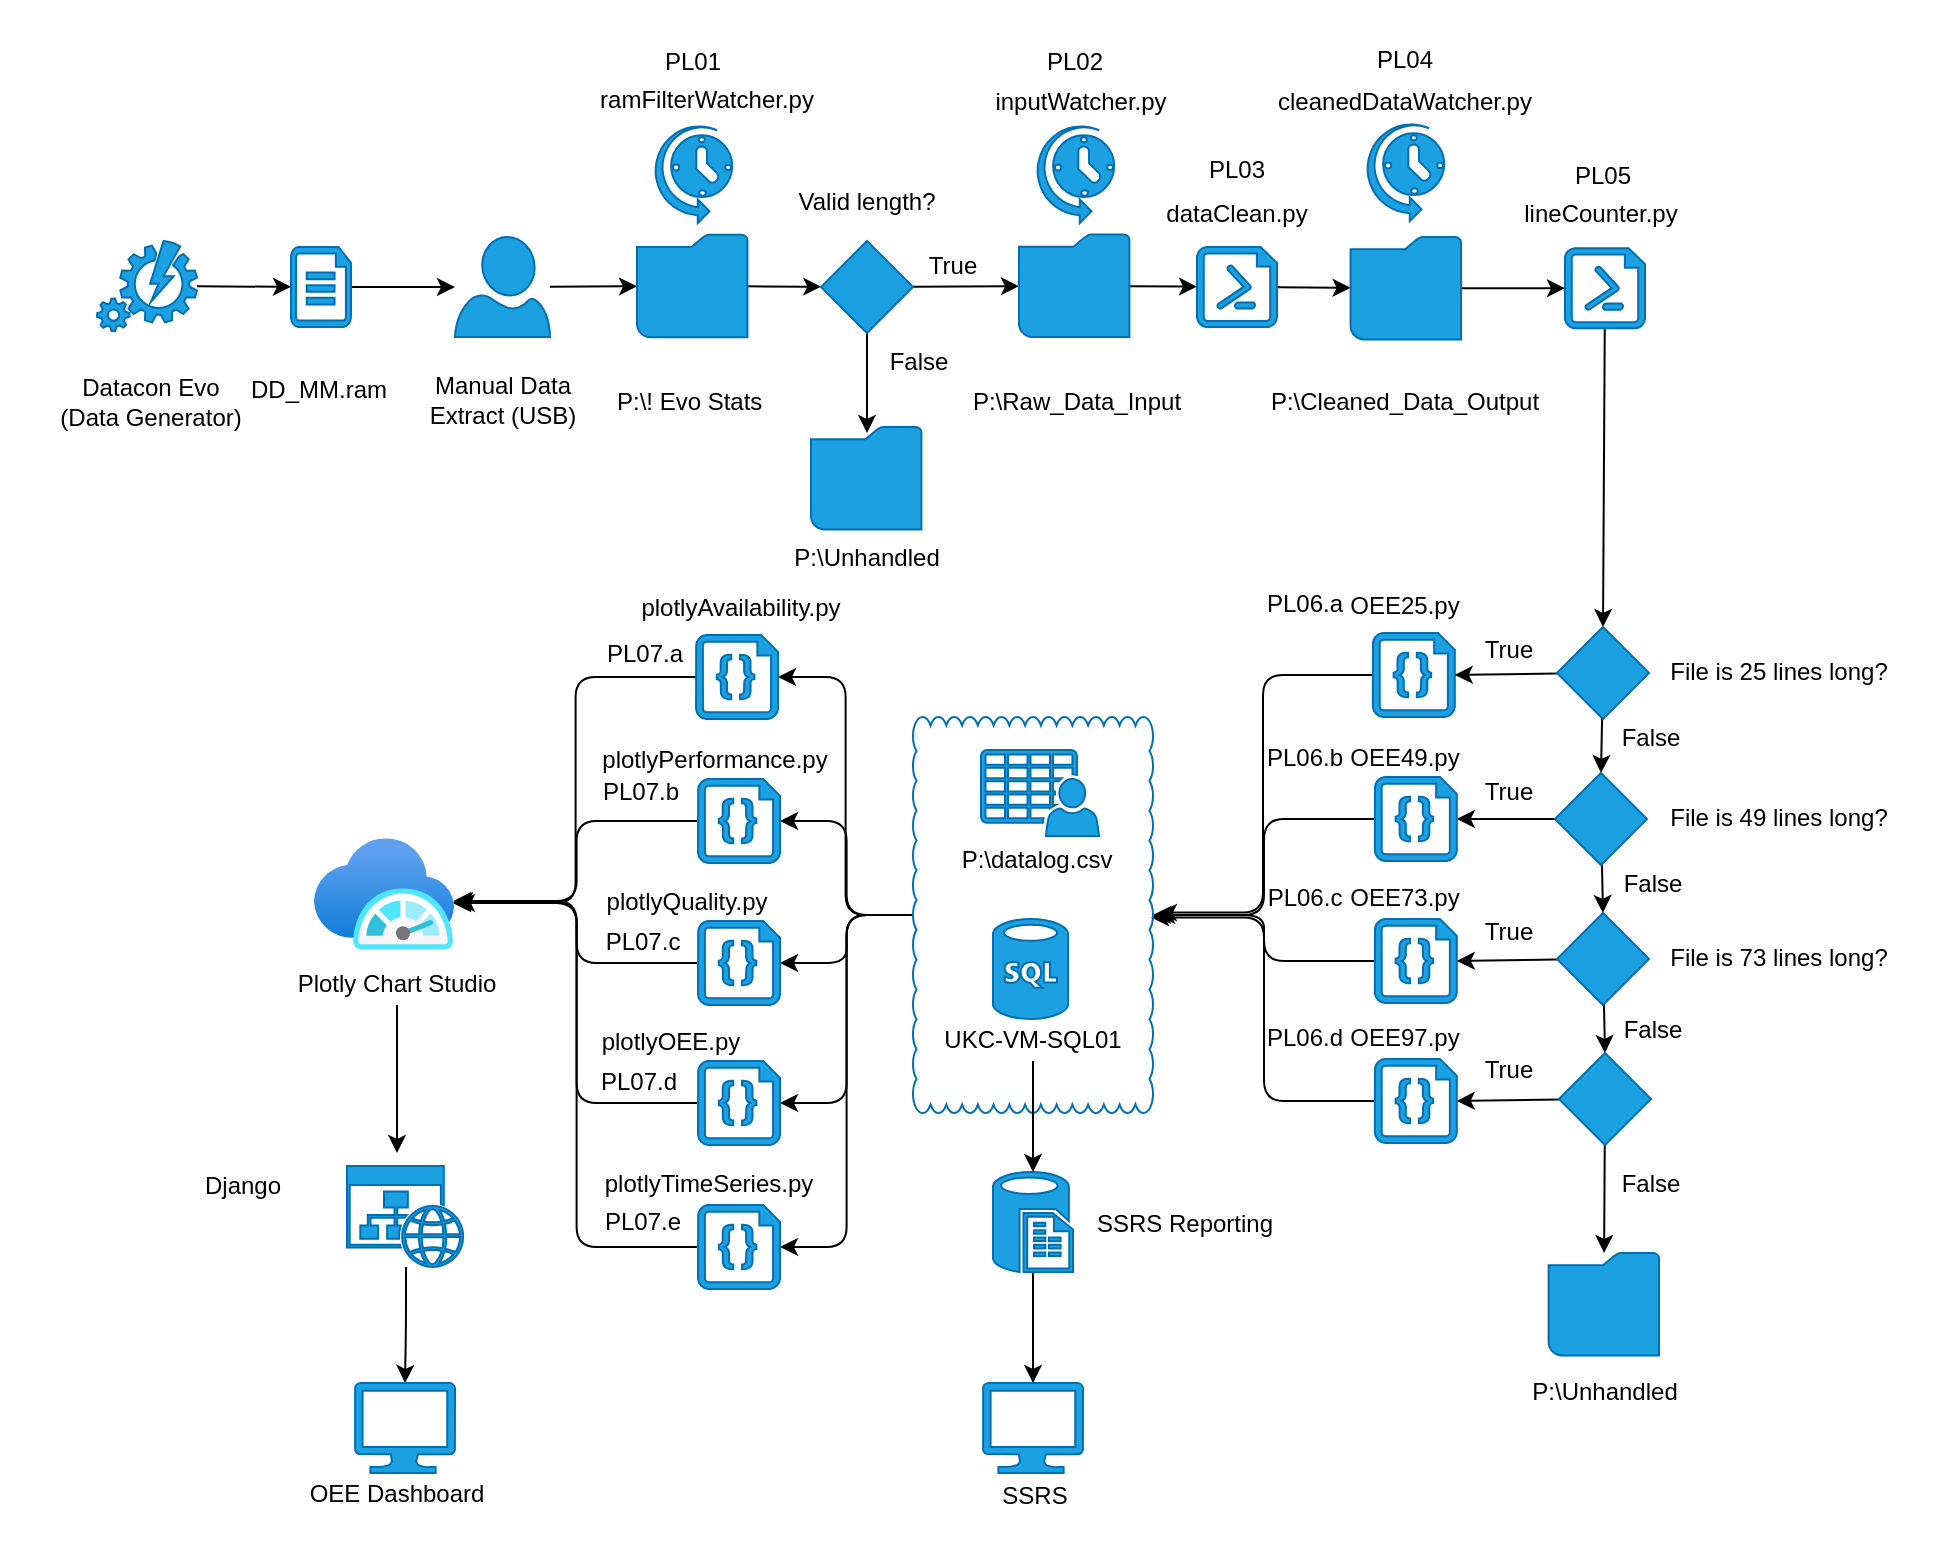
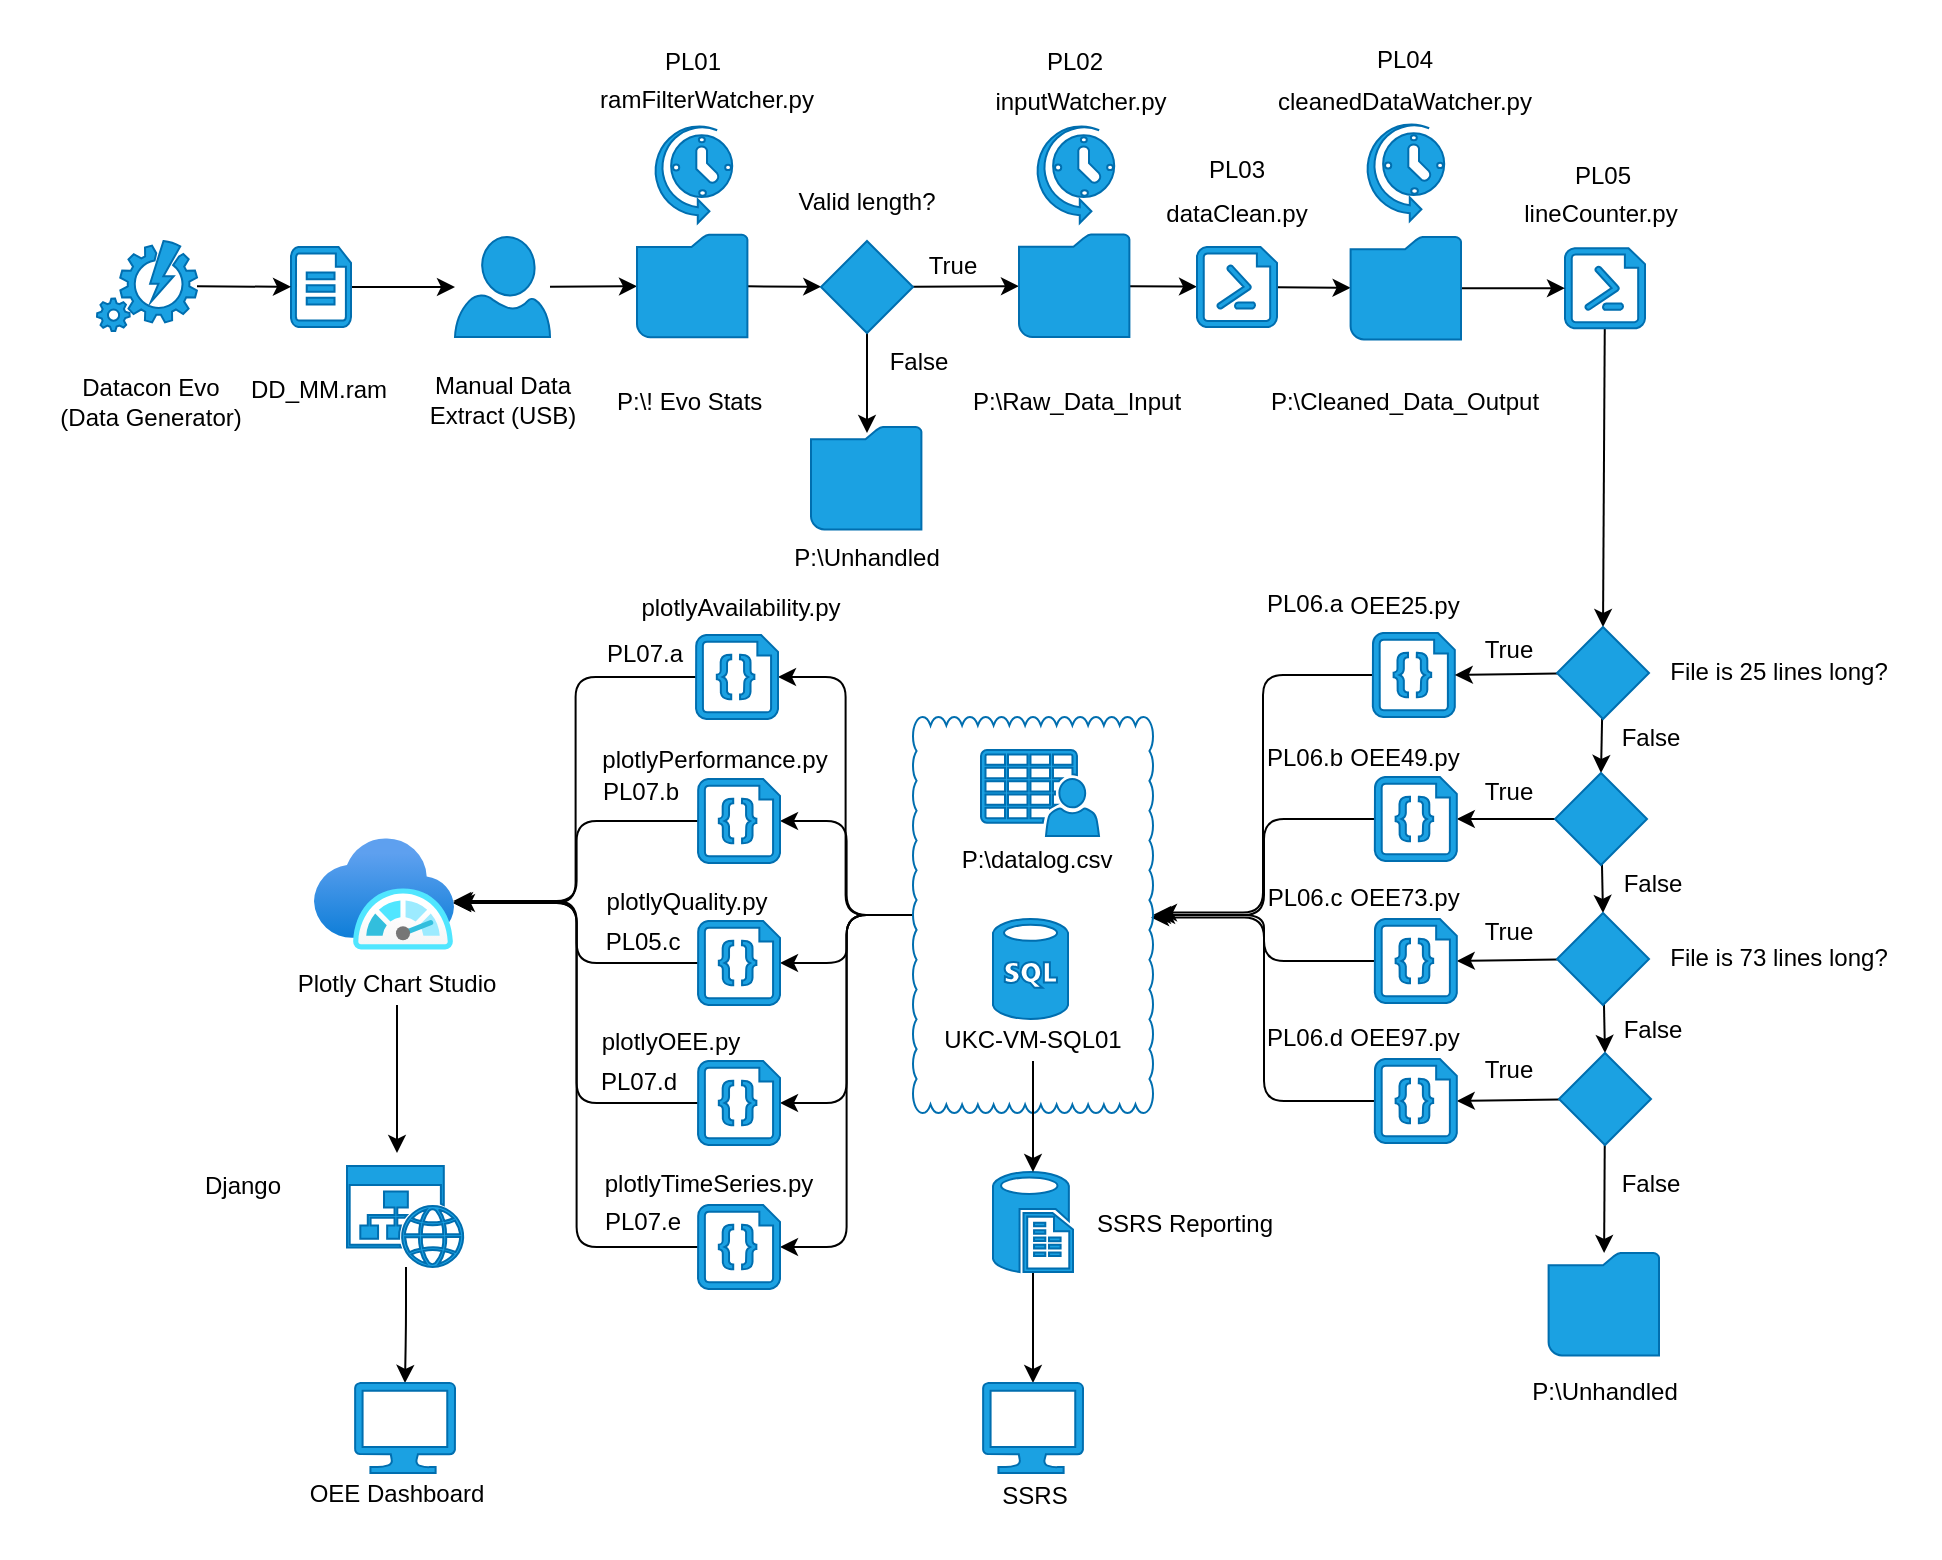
node "File is 49 lines long?": removed
node "PL07.c": label "PL07.c" -> "PL05.c"
